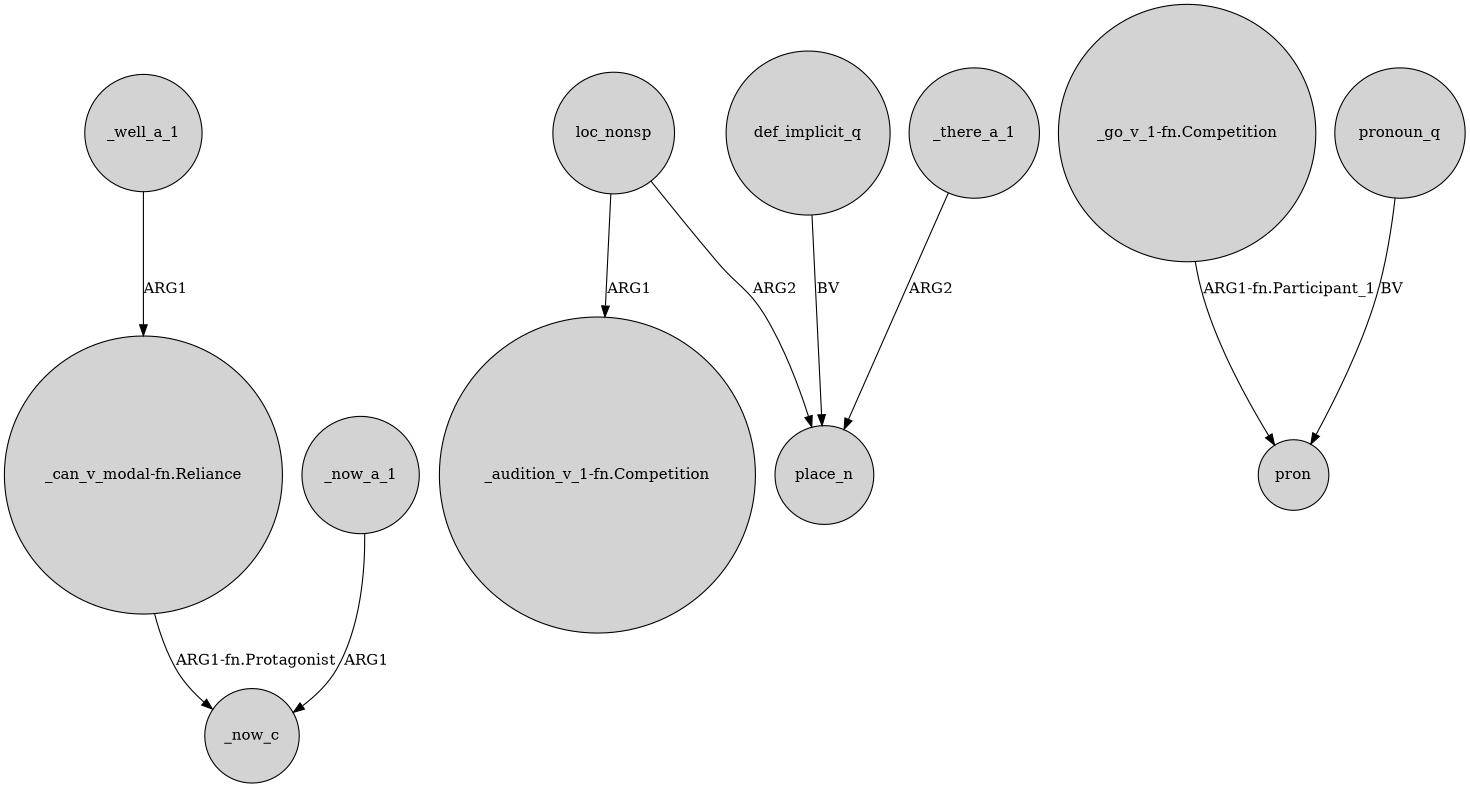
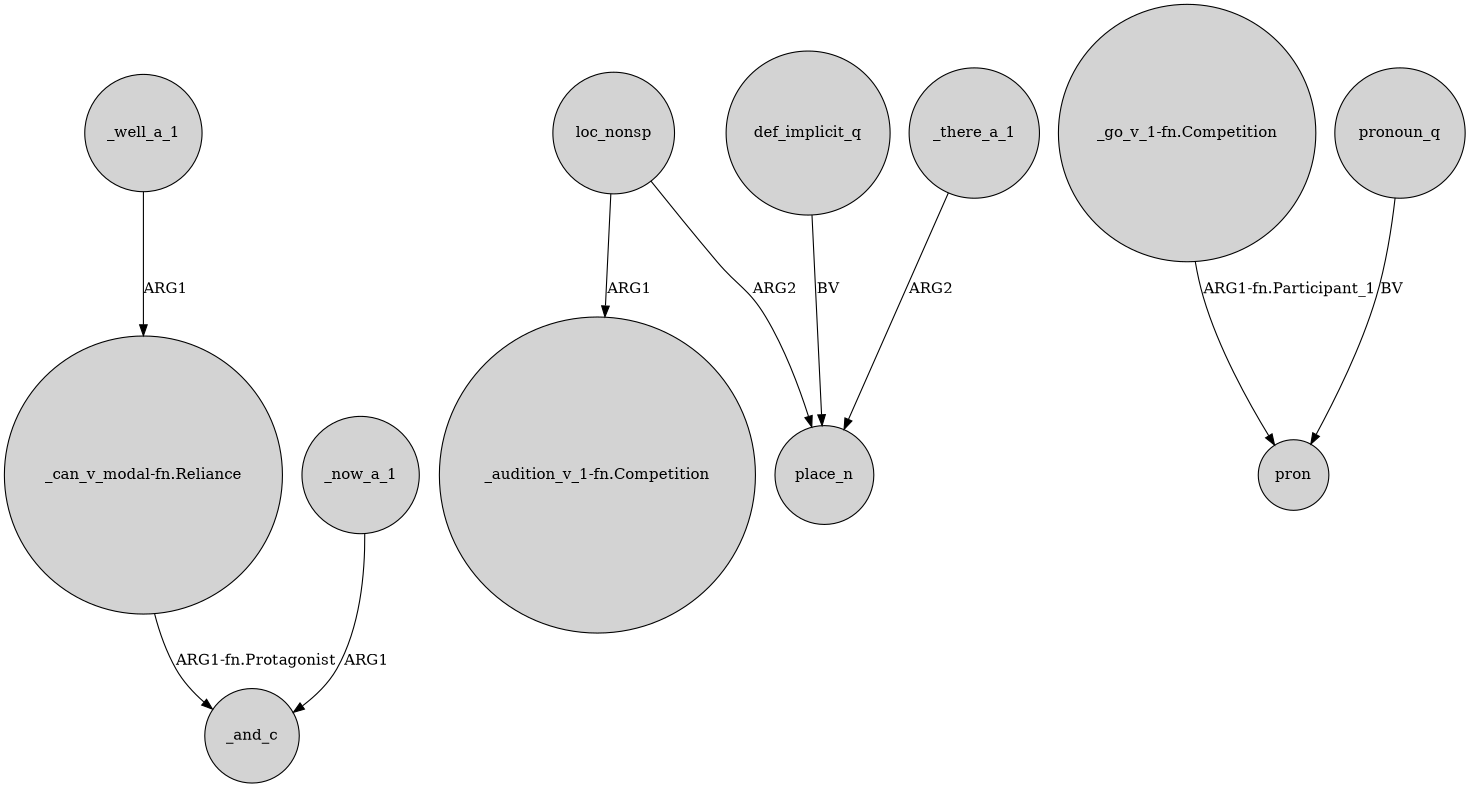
node "_now_c": label "_now_c" -> "_and_c"
